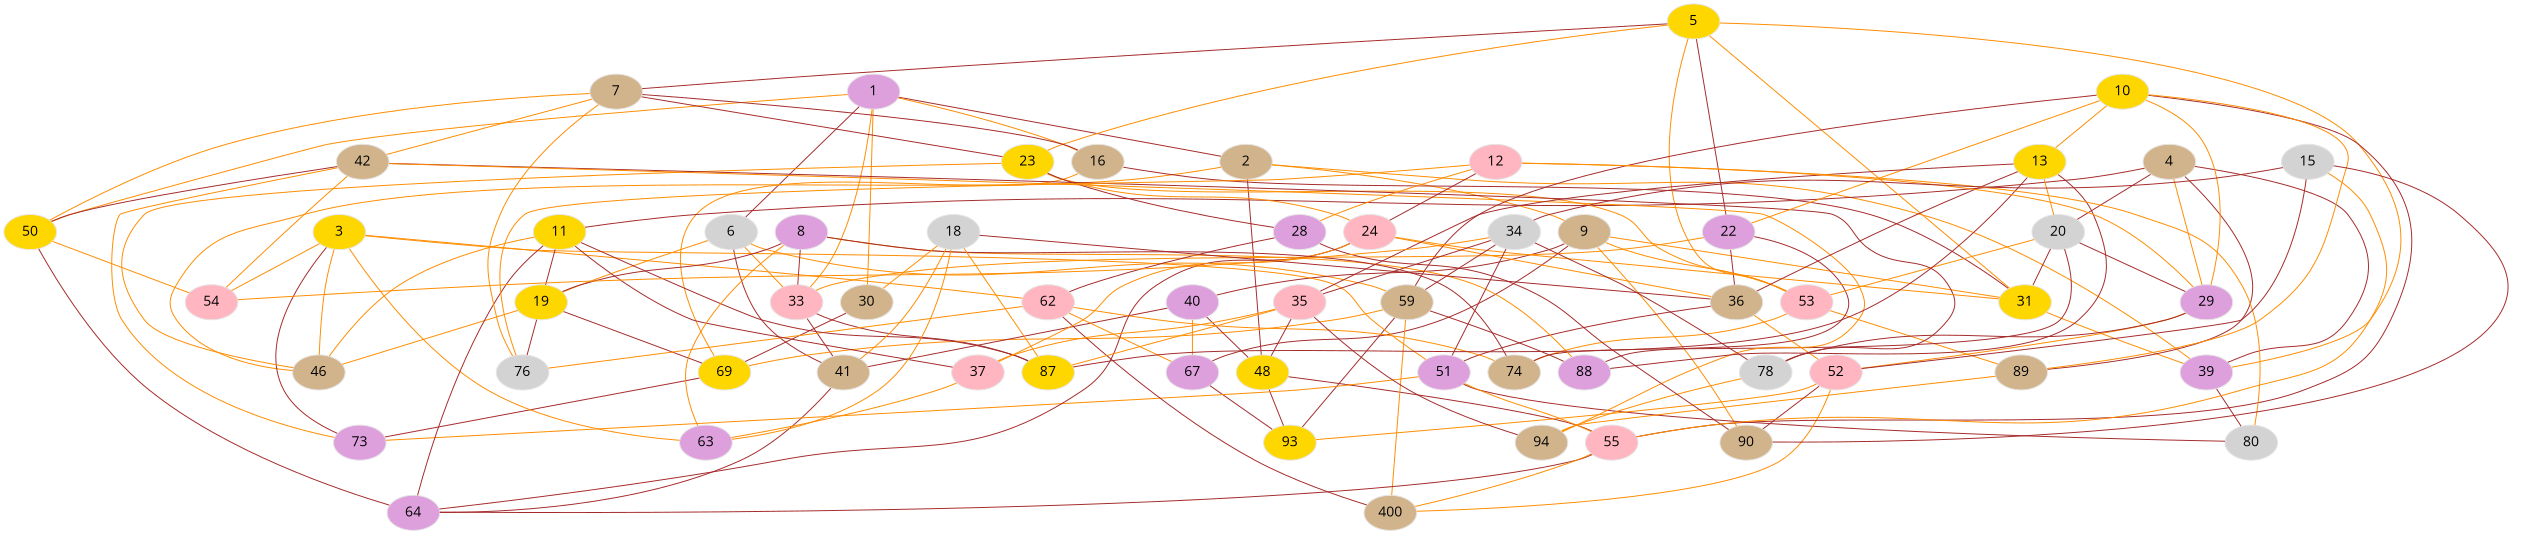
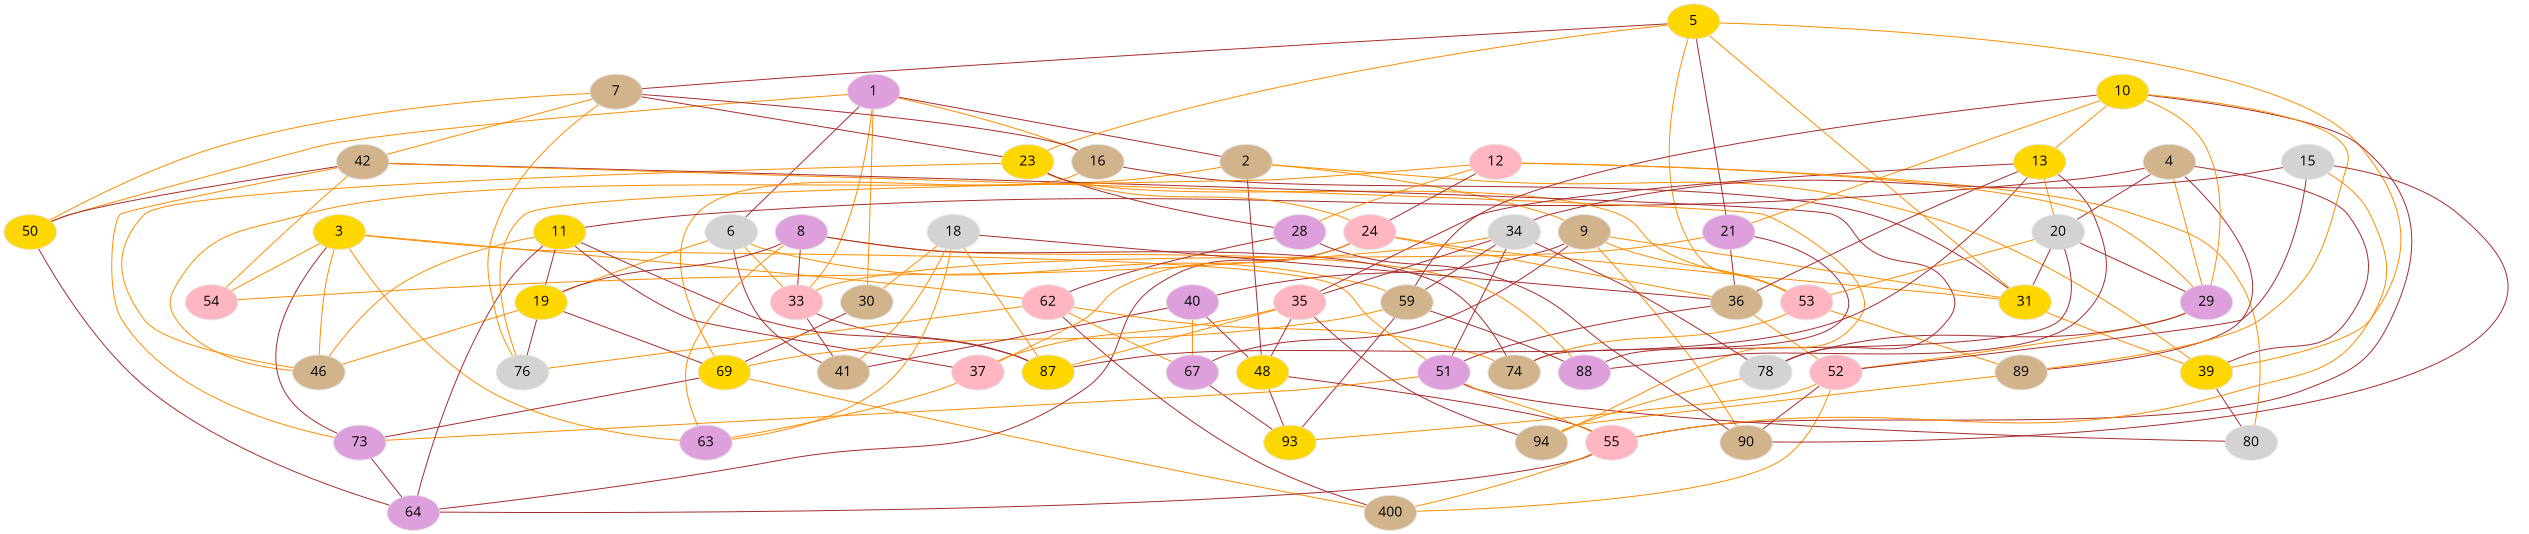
node "22": label "22" -> "21"
edge "50" -- "54": removed
node "39": fillcolor plum -> gold
edge "59" -- "400": now "69" -- "400"
edge "41" -- "64": now "73" -- "64"
